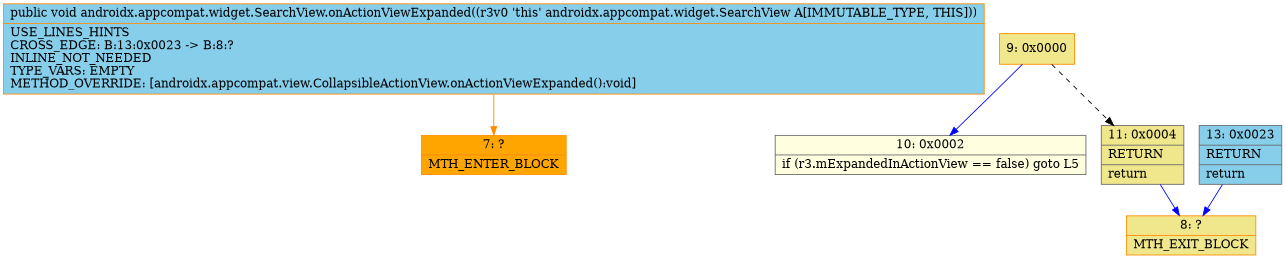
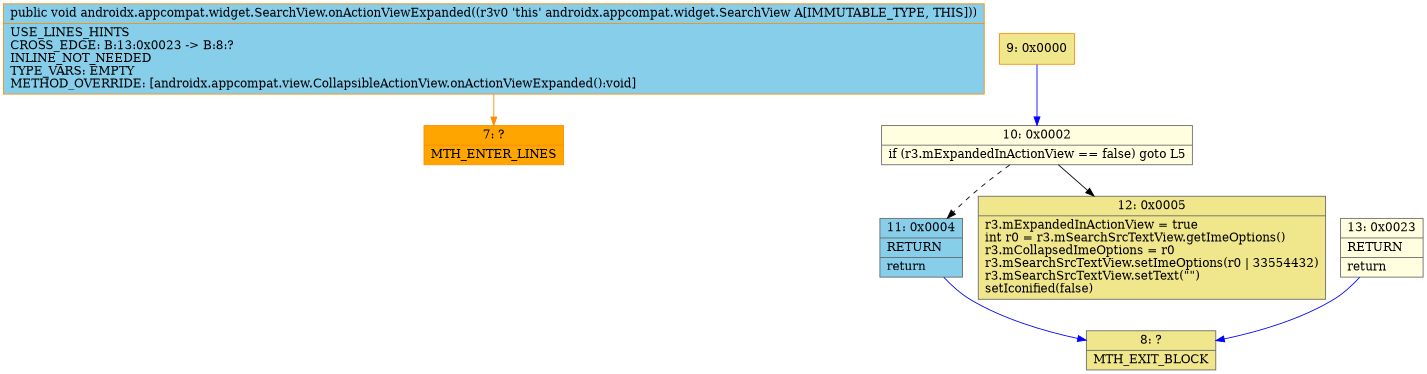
edge "9: 0x0000" -> "11: 0x0004": now "10: 0x0002" -> "11: 0x0004"
node "11: 0x0004": fillcolor khaki -> skyblue
node "13: 0x0023": fillcolor skyblue -> lightyellow
node "7: ?": text "MTH_ENTER_BLOCK" -> "MTH_ENTER_LINES"
node "8: ?": color darkorange -> gray40
node "12: 0x0005": added
